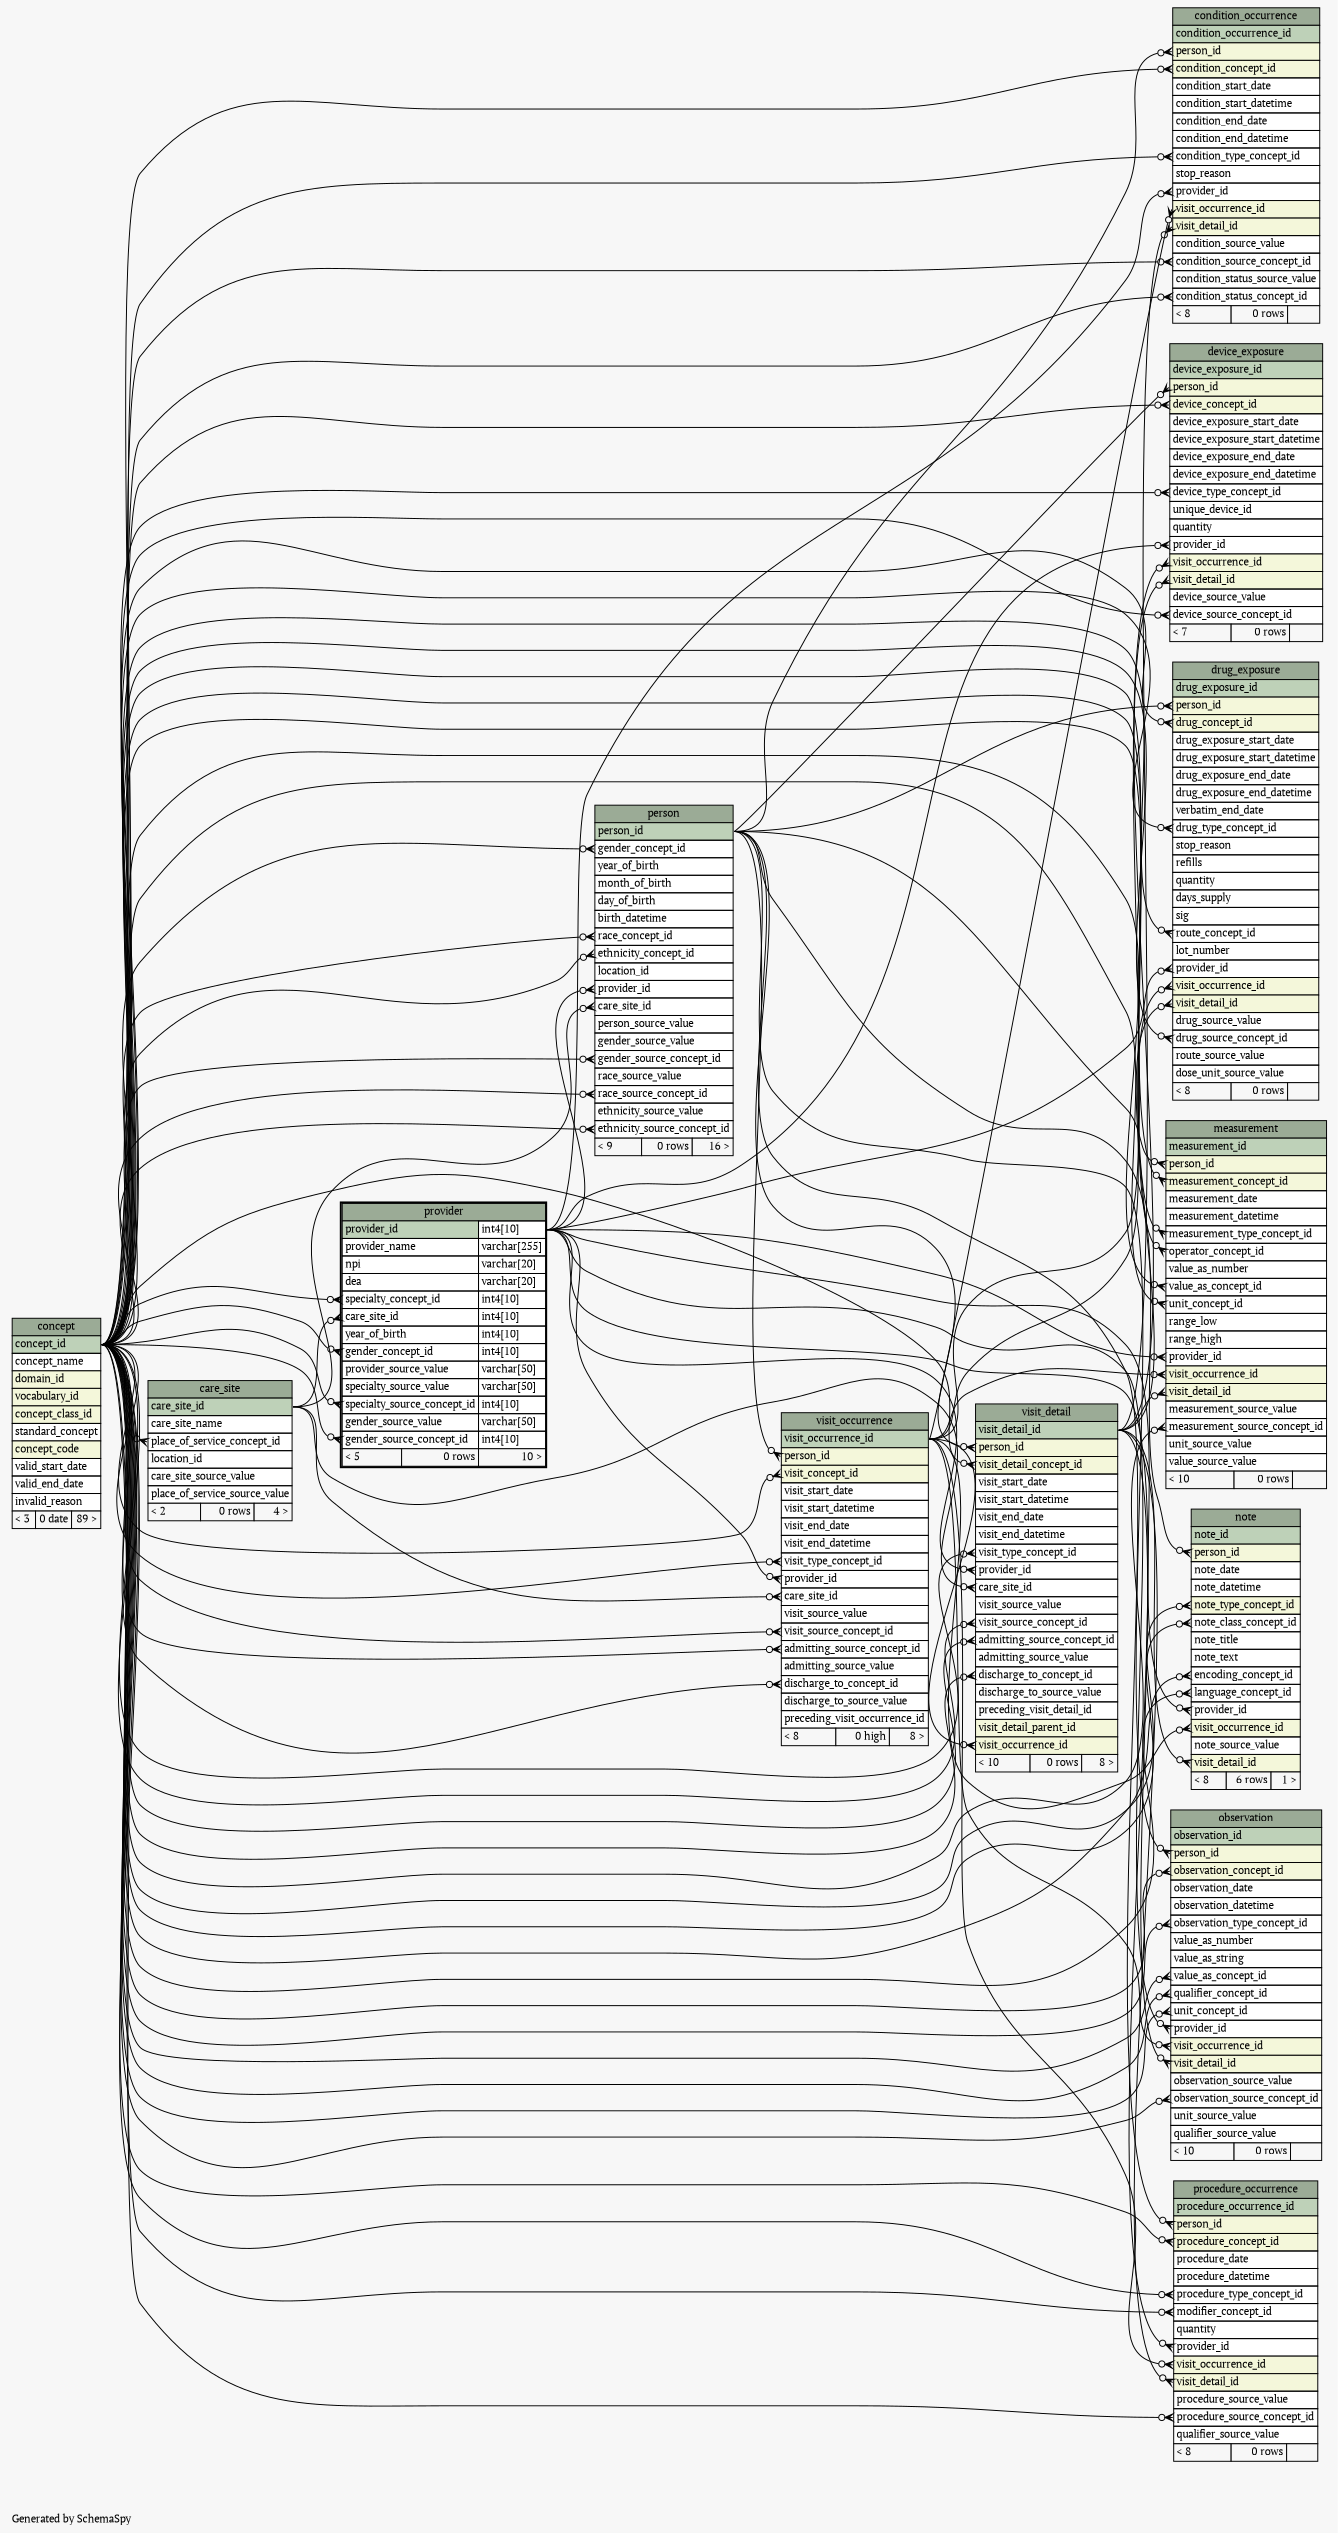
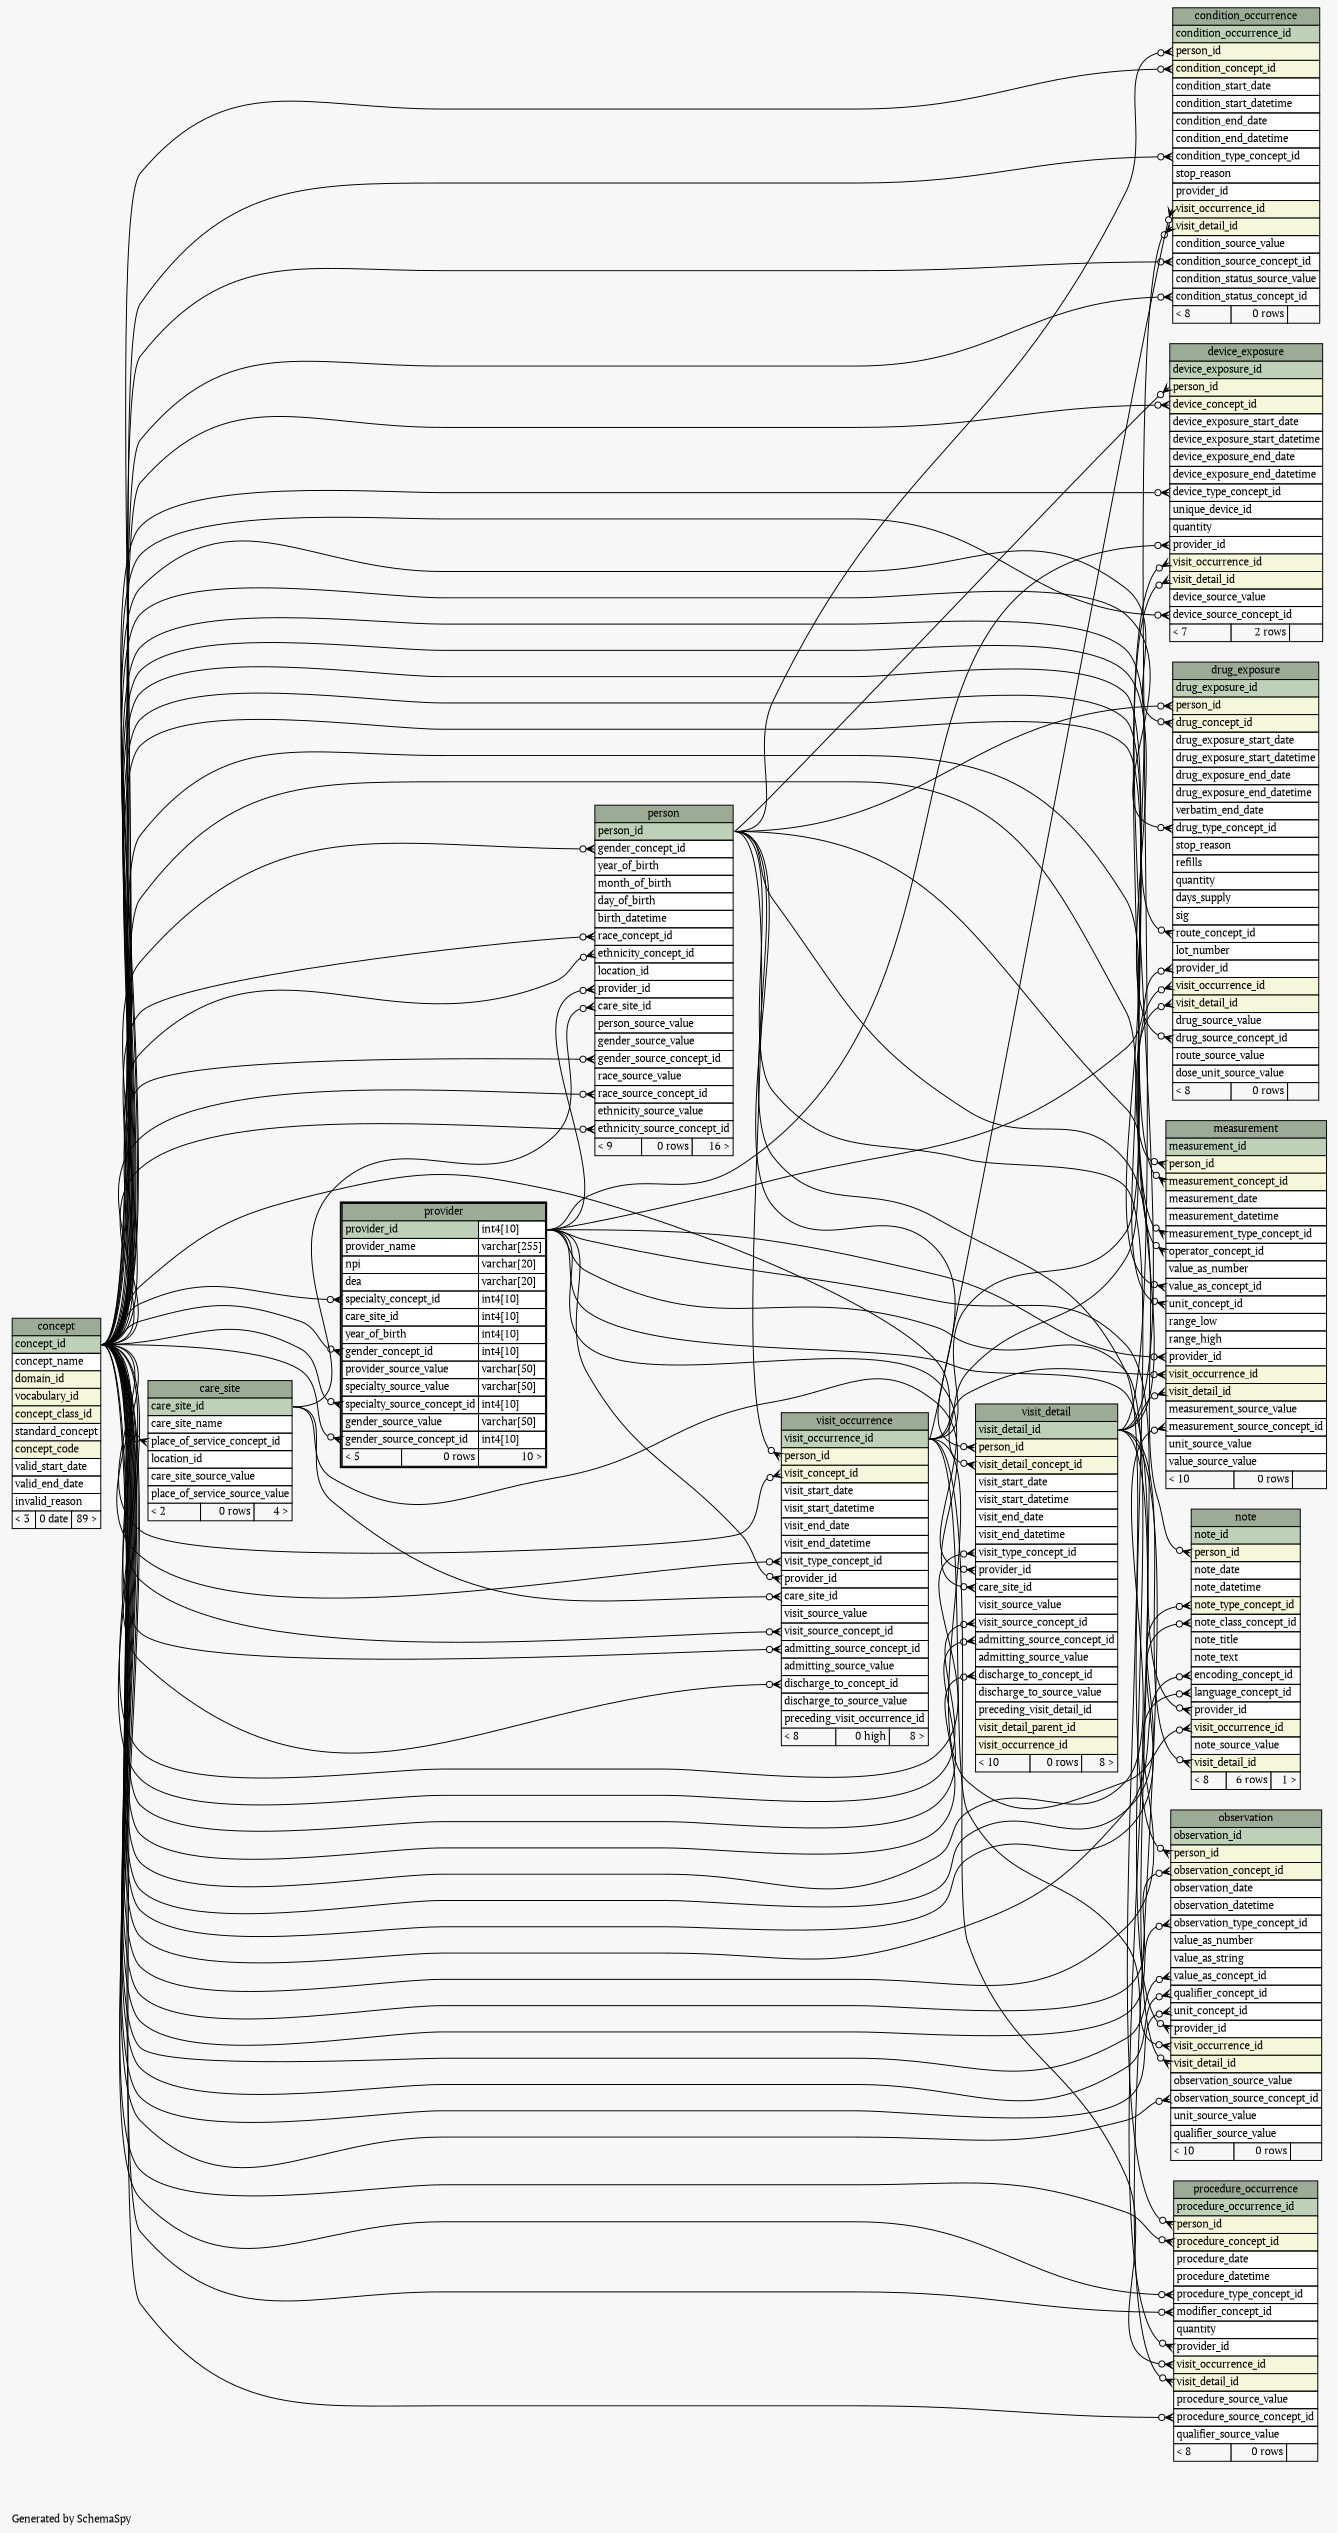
edge "provider" -> "condition_occurrence": removed
node "device_exposure": text "0 rows" -> "2 rows"
edge "care_site" -> "provider": removed
edge "visit_occurrence" -> "visit_detail": removed
